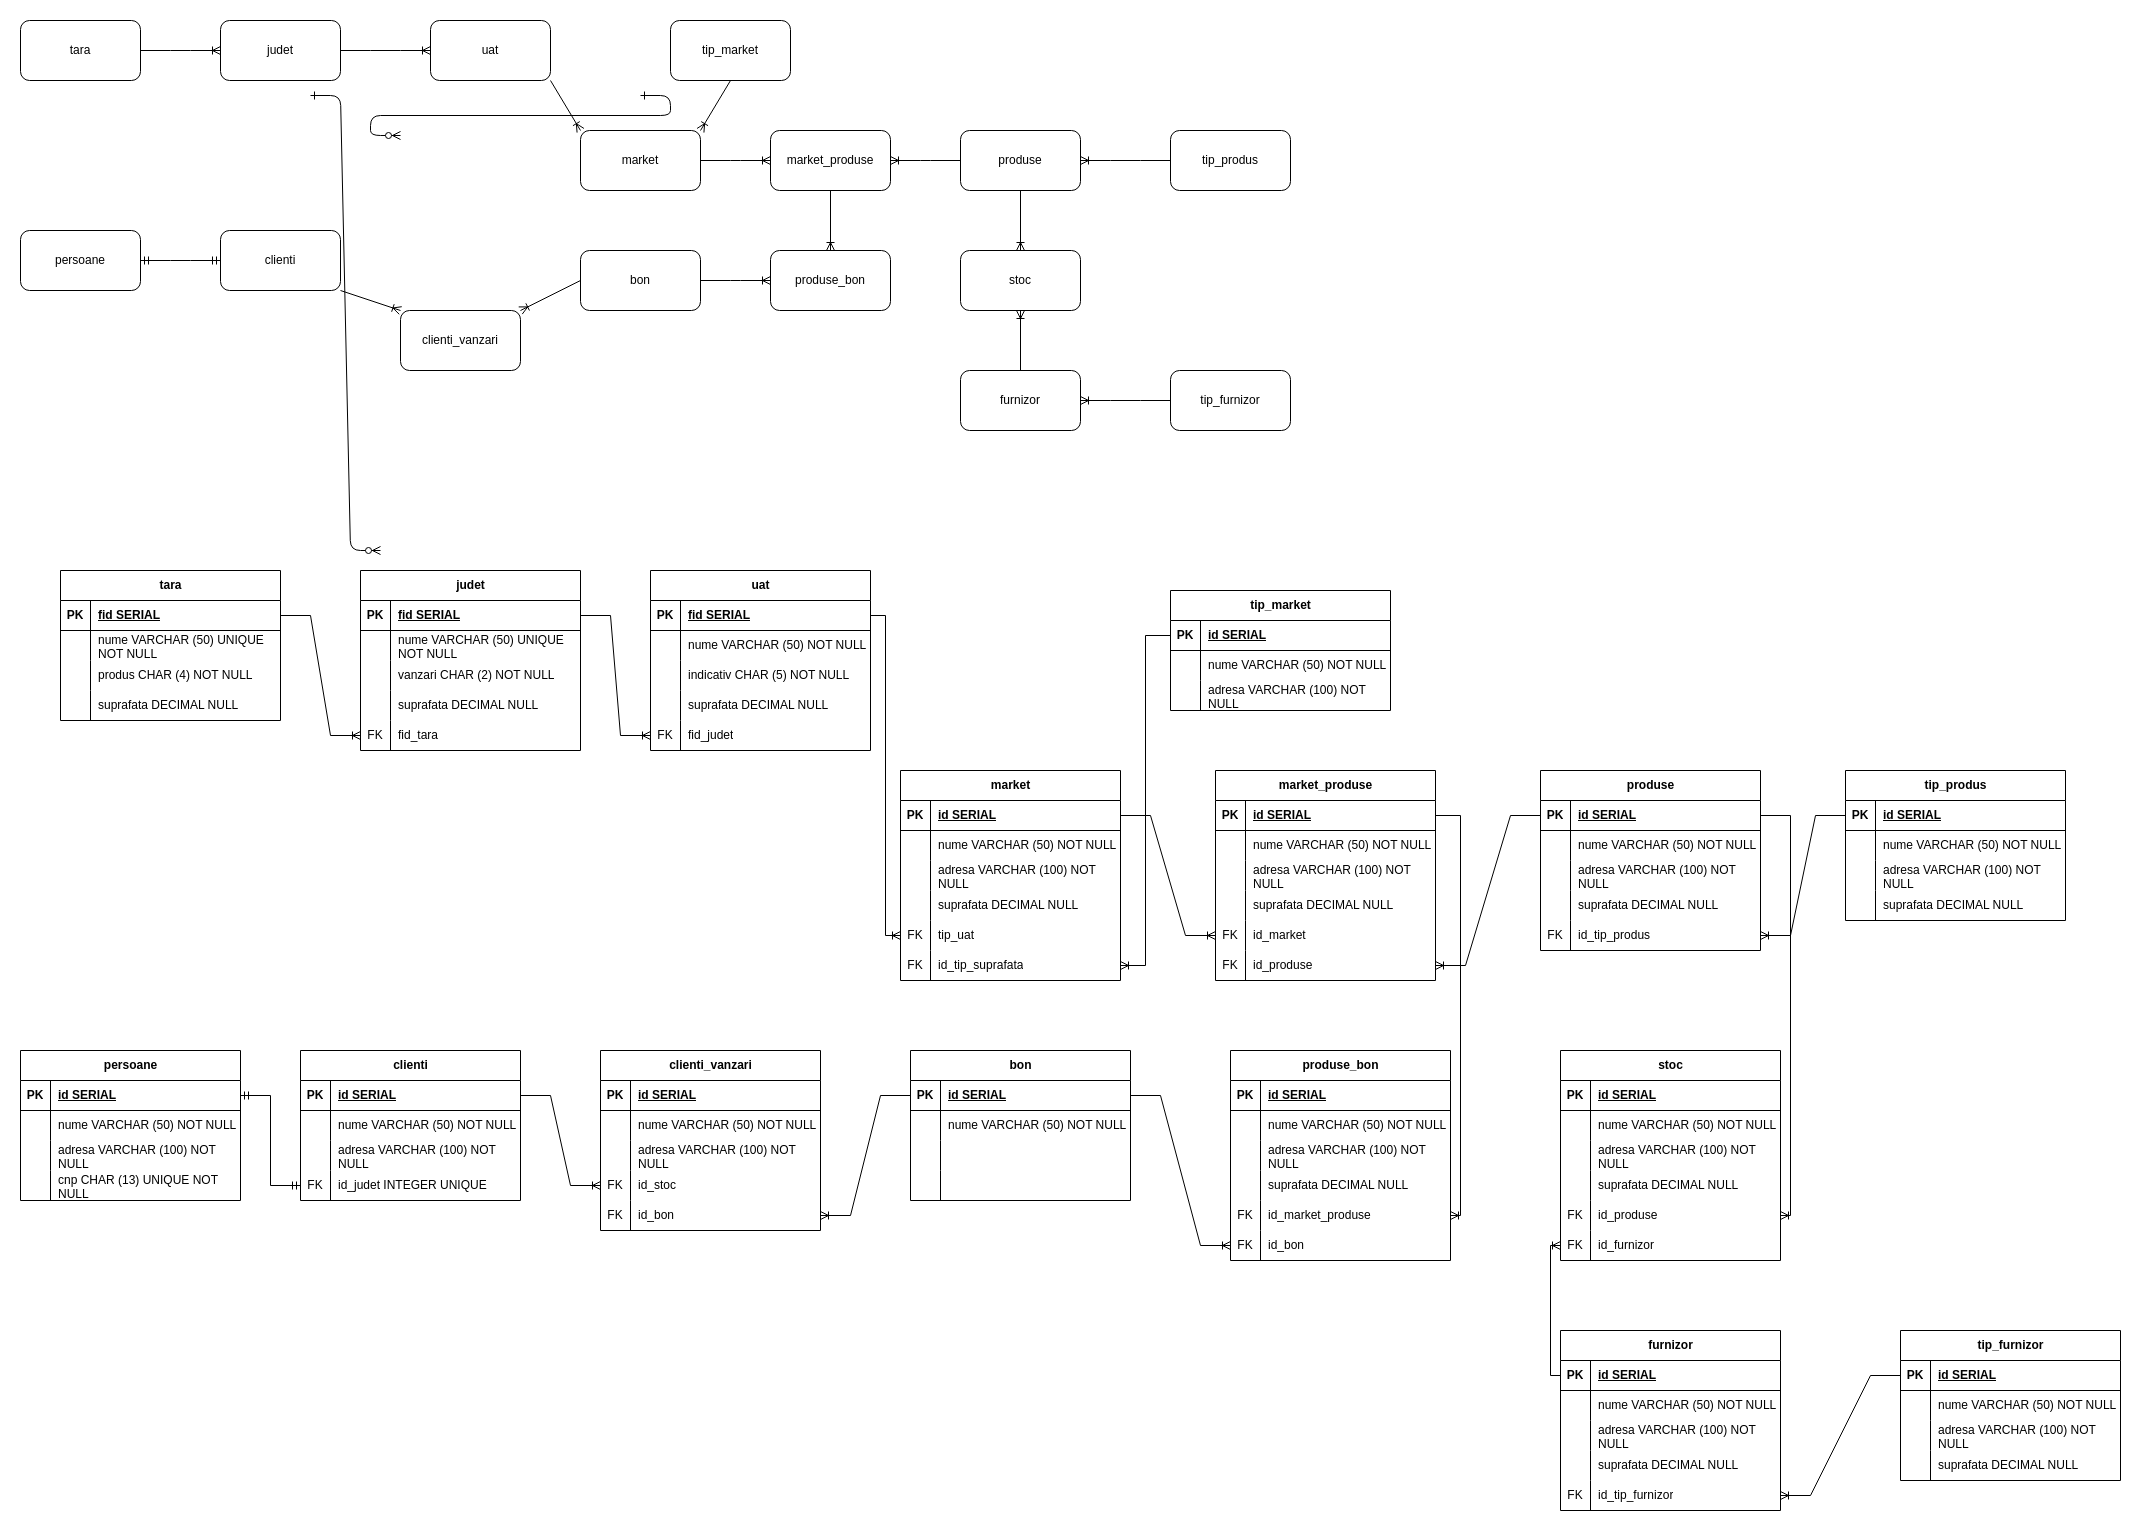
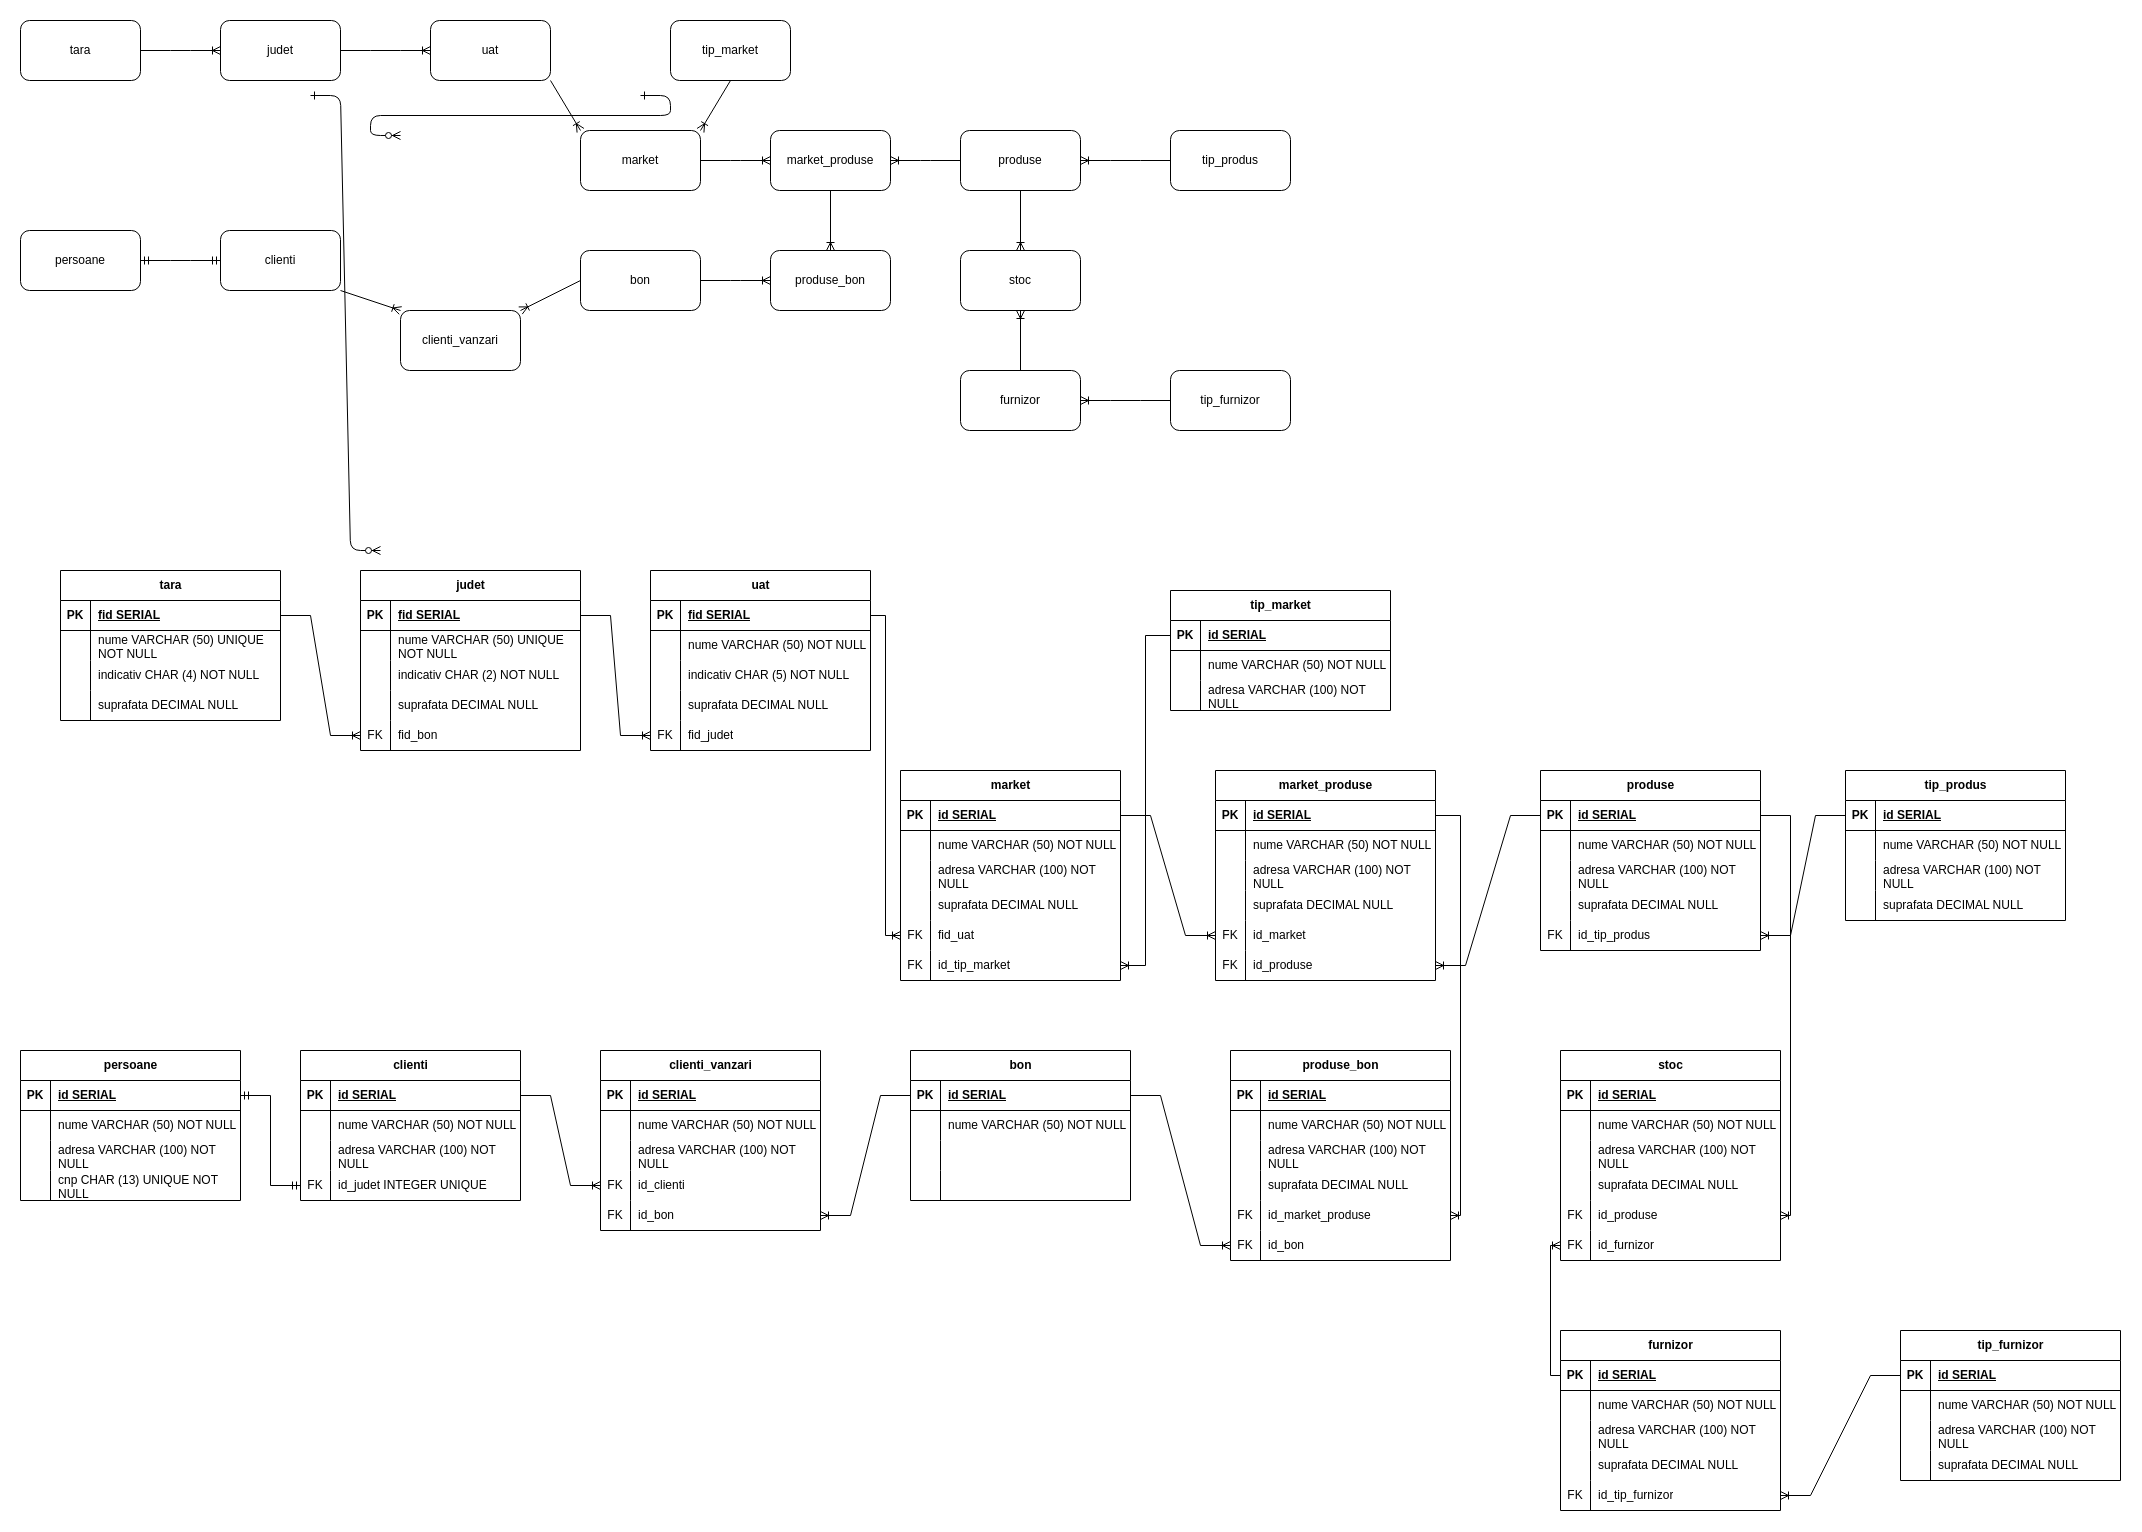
node "produs CHAR (4) NOT NULL": label "produs CHAR (4) NOT NULL" -> "indicativ CHAR (4) NOT NULL"
node "vanzari CHAR (2) NOT NULL": label "vanzari CHAR (2) NOT NULL" -> "indicativ CHAR (2) NOT NULL"
node "fid_tara": label "fid_tara" -> "fid_bon"
node "tip_uat": label "tip_uat" -> "fid_uat"
node "id_tip_suprafata": label "id_tip_suprafata" -> "id_tip_market"
node "id_stoc": label "id_stoc" -> "id_clienti"
